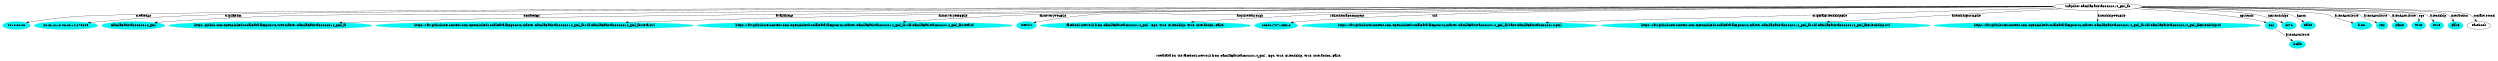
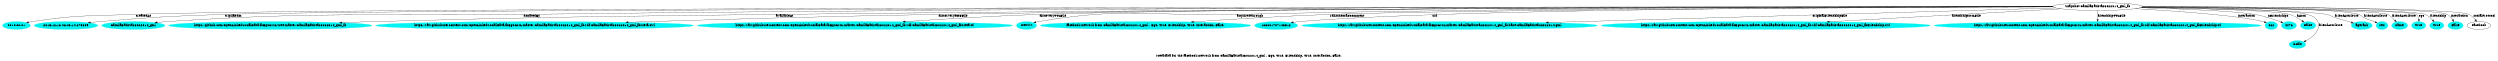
edge "Snapshot CamilaBatista23022014_gml_fb" -> "462": label "nFriends" -> "interaction"
node "2014-02-23": label "2014-02-23" -> "2014-02-21"
node "from": label "from" -> "agerank"
edge "462" -> "locale": now "Snapshot CamilaBatista23022014_gml_fb" -> "locale"
